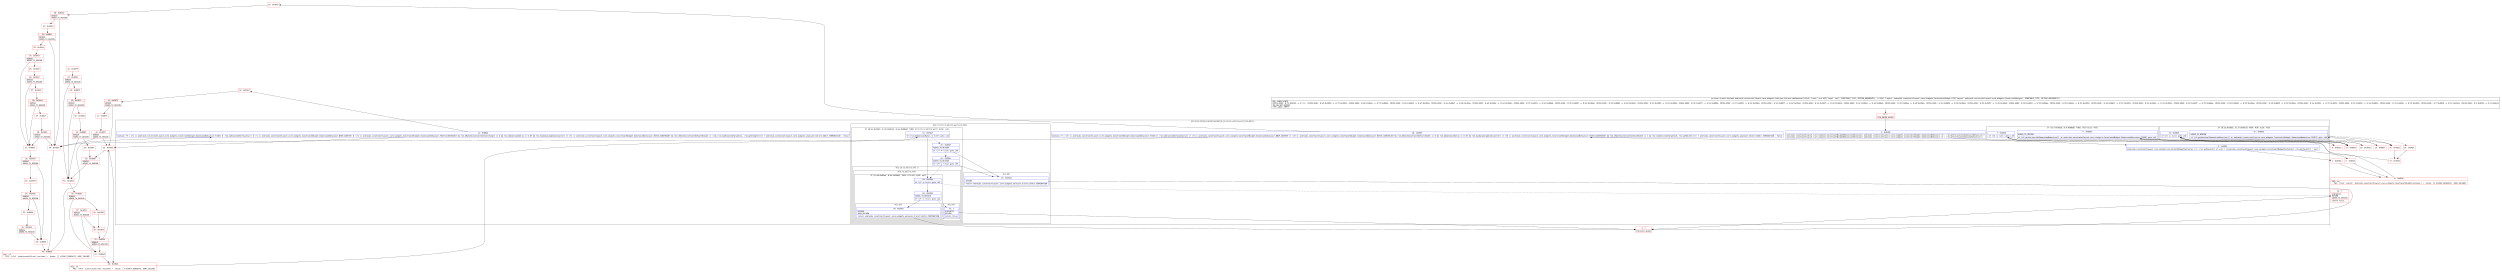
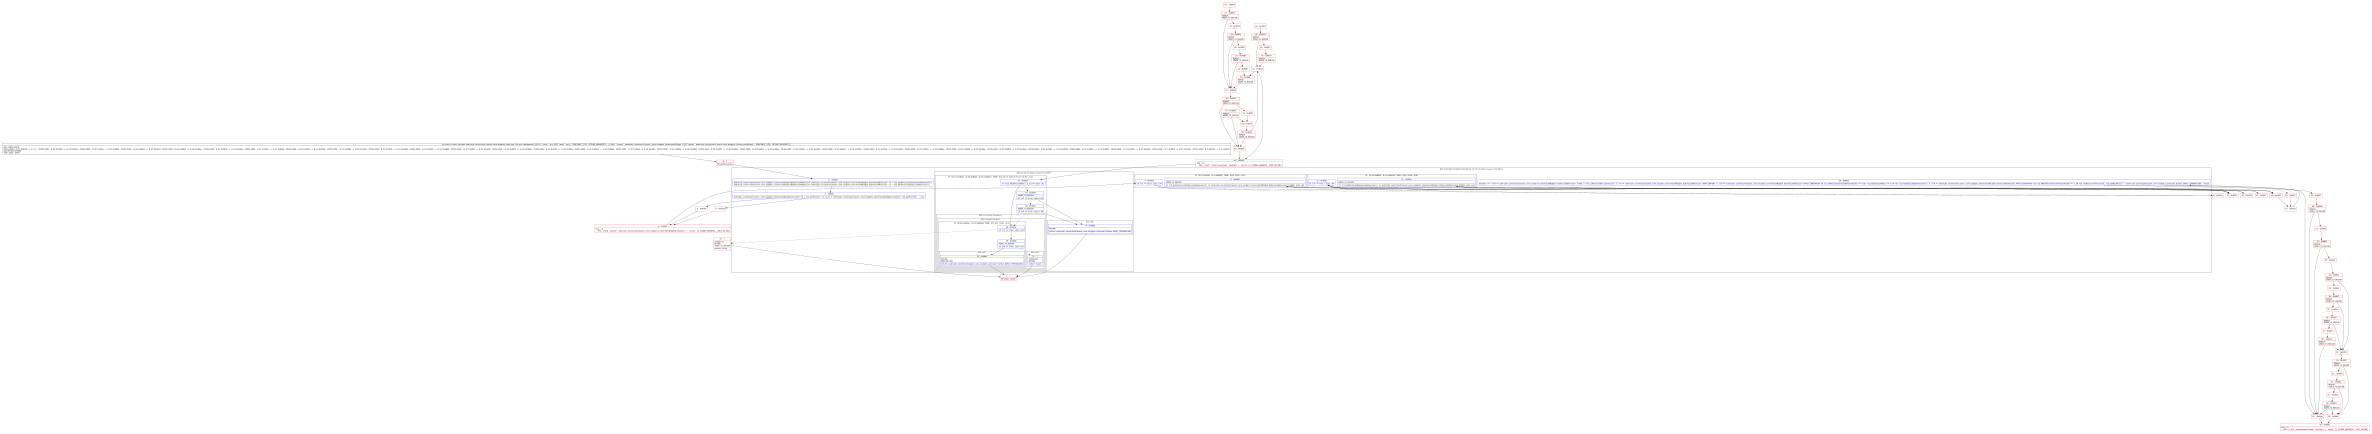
node "41: 0x006d": removed
edge "45: 0x0077" -> "39: 0x006a": now "36: 0x0065" -> "39: 0x006a"
